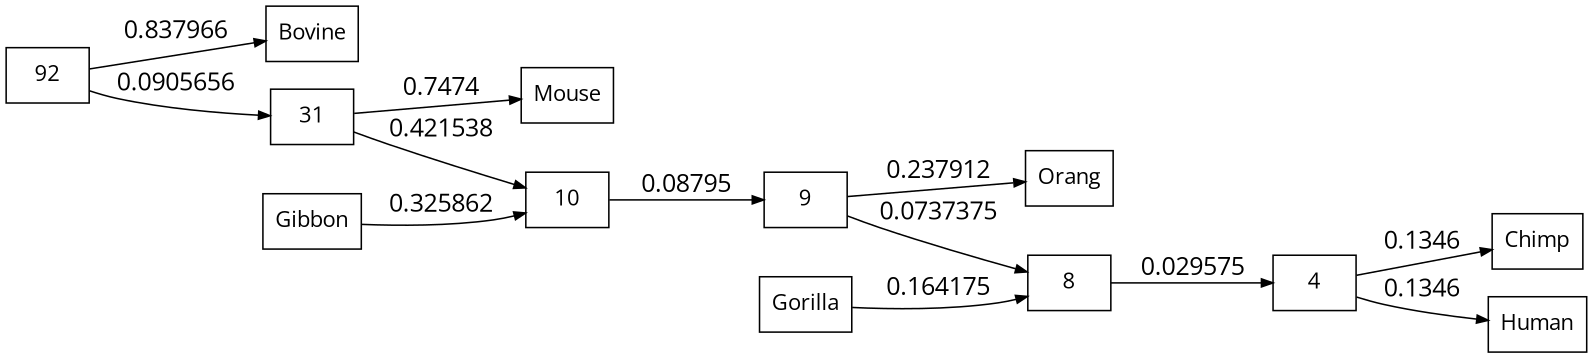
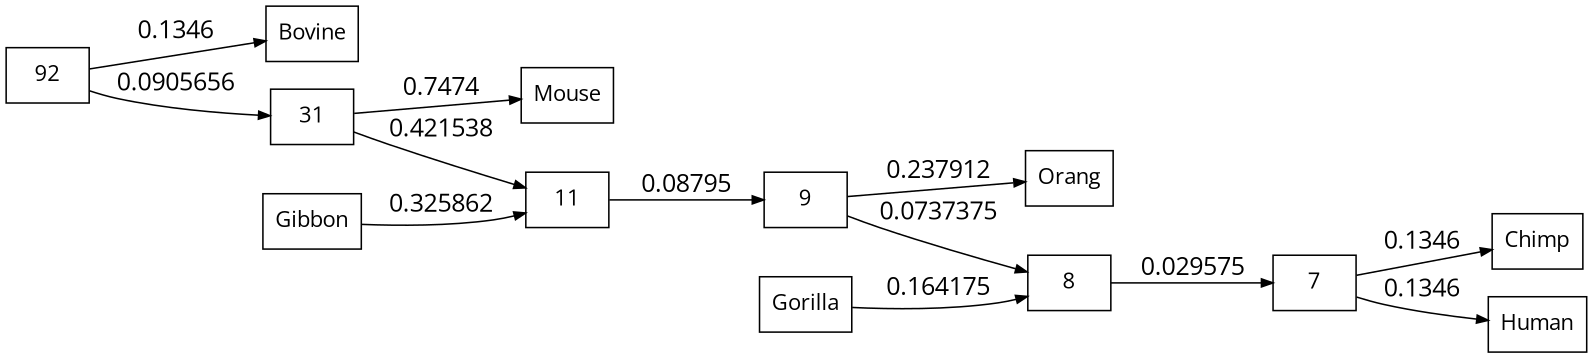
edge "92" -> "Bovine": label "0.837966" -> "0.1346"
node "10": label "10" -> "11"
node "4": label "4" -> "7"
